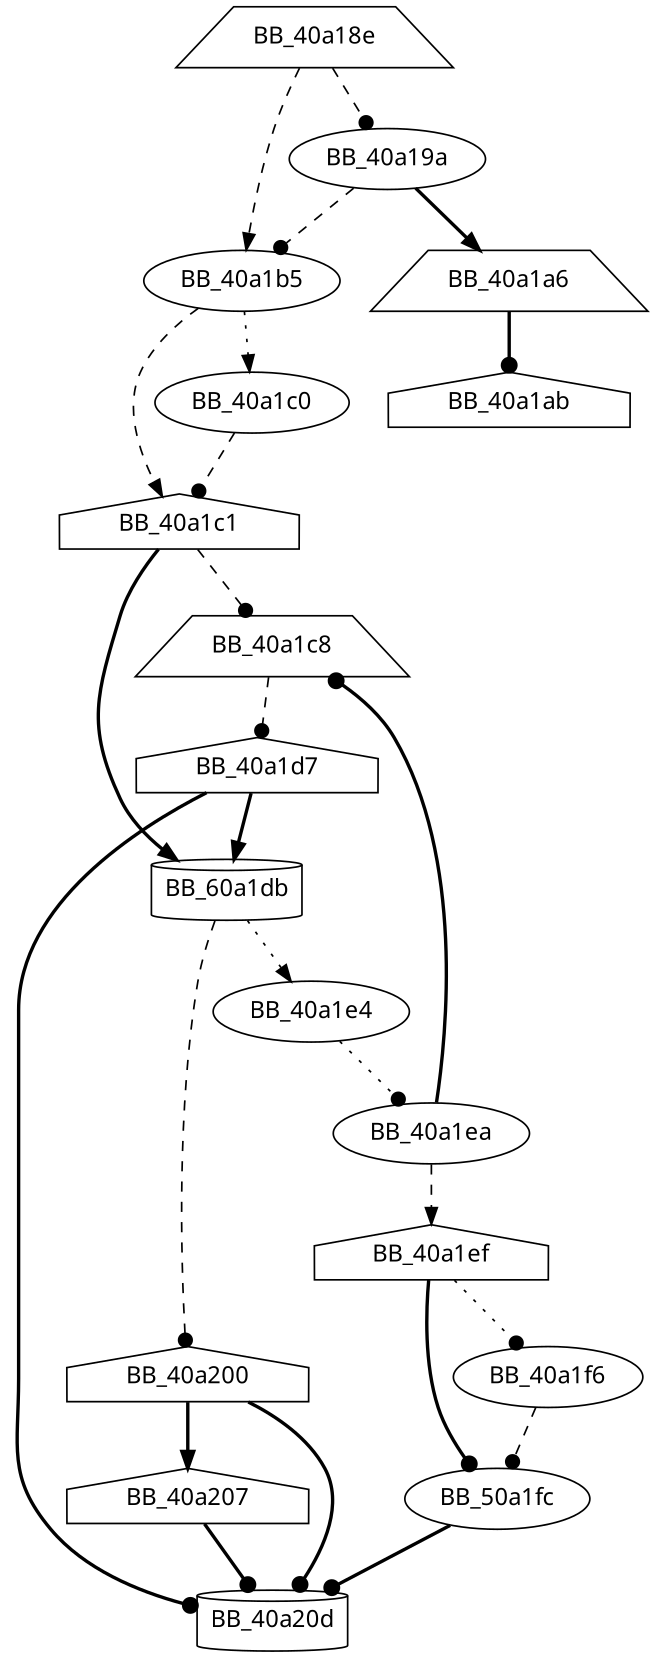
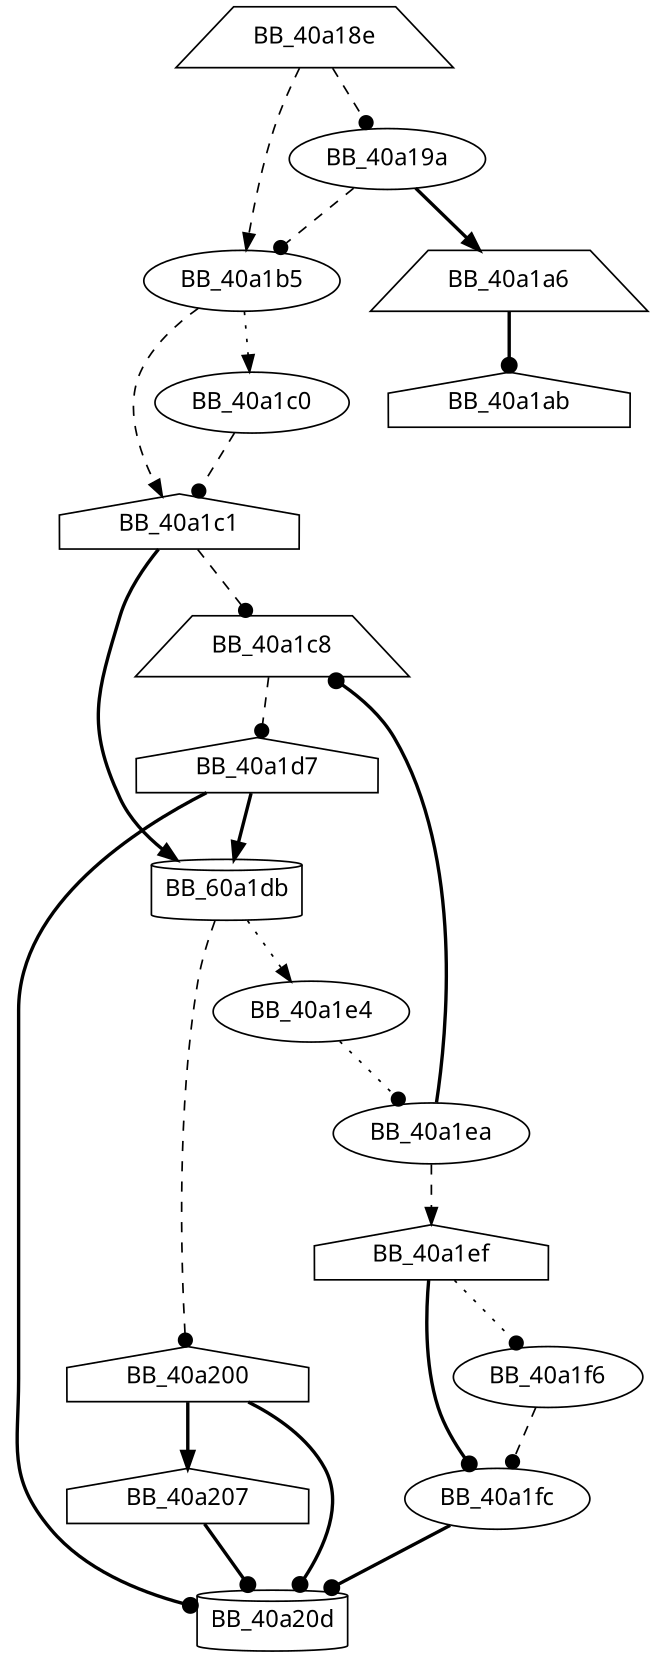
node "BB_50a1fc": label "BB_50a1fc" -> "BB_40a1fc"
